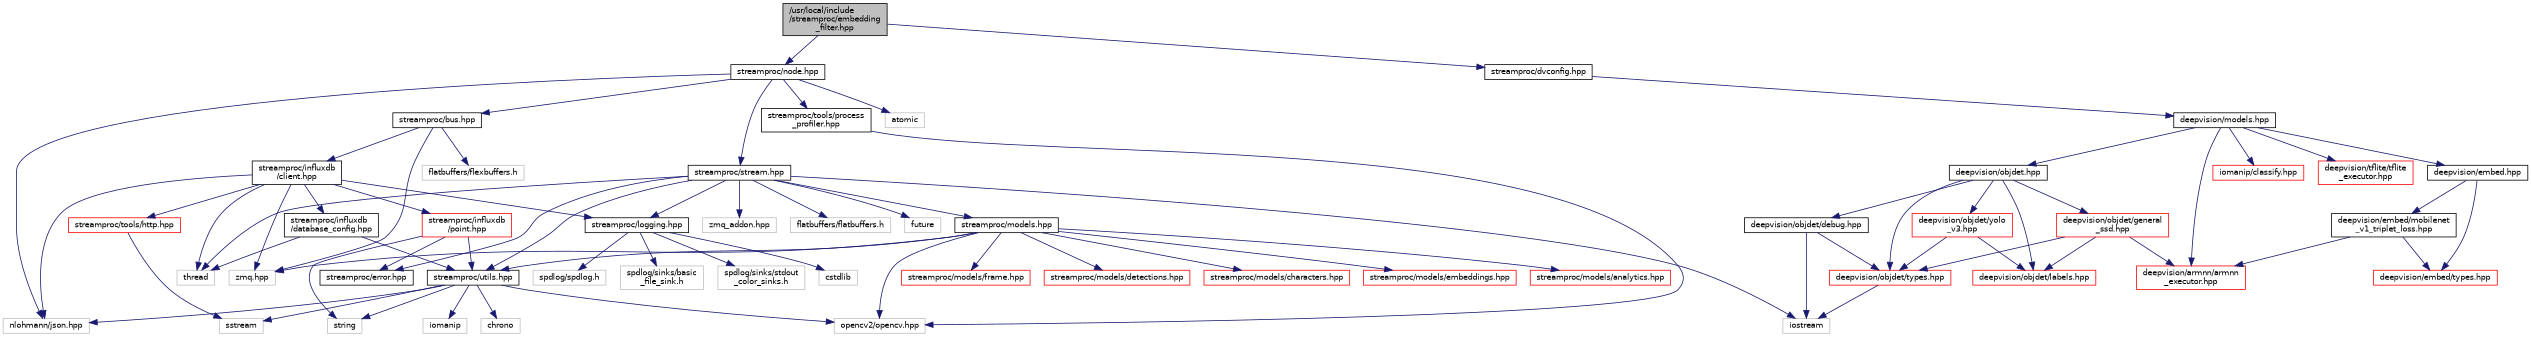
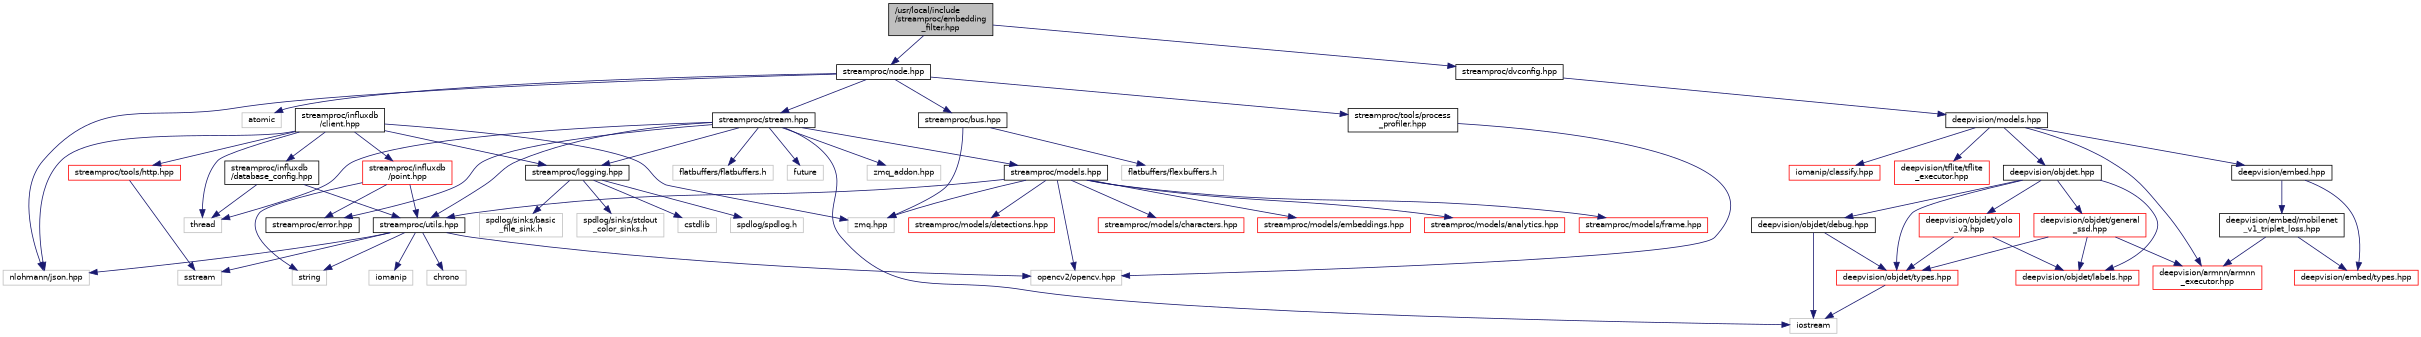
edge "streamproc/bus.hpp" -> "streamproc/influxdb /client.hpp": removed
